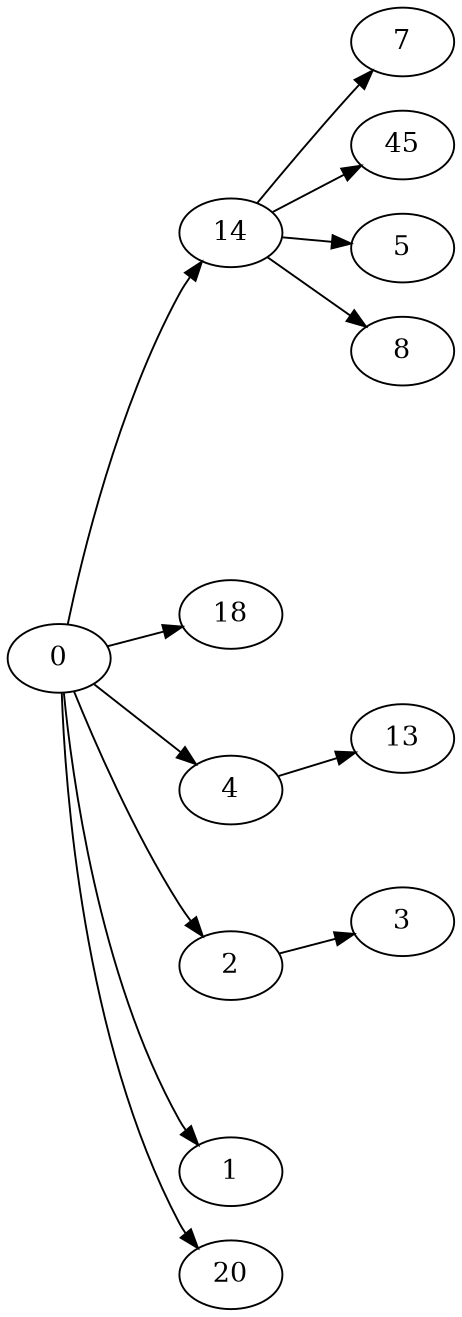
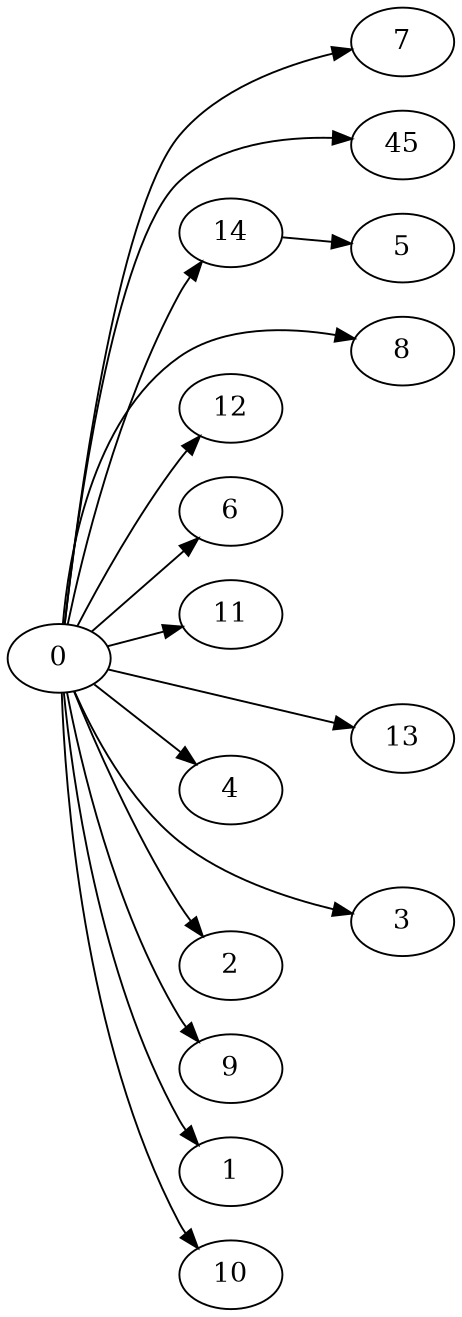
edge "14" -> "7": now "0" -> "7"
edge "14" -> "45": now "0" -> "45"
edge "14" -> "8": now "0" -> "8"
node "12": added
node "6": added
node "18": label "18" -> "11"
edge "4" -> "13": now "0" -> "13"
edge "2" -> "3": now "0" -> "3"
node "9": added
node "20": label "20" -> "10"
